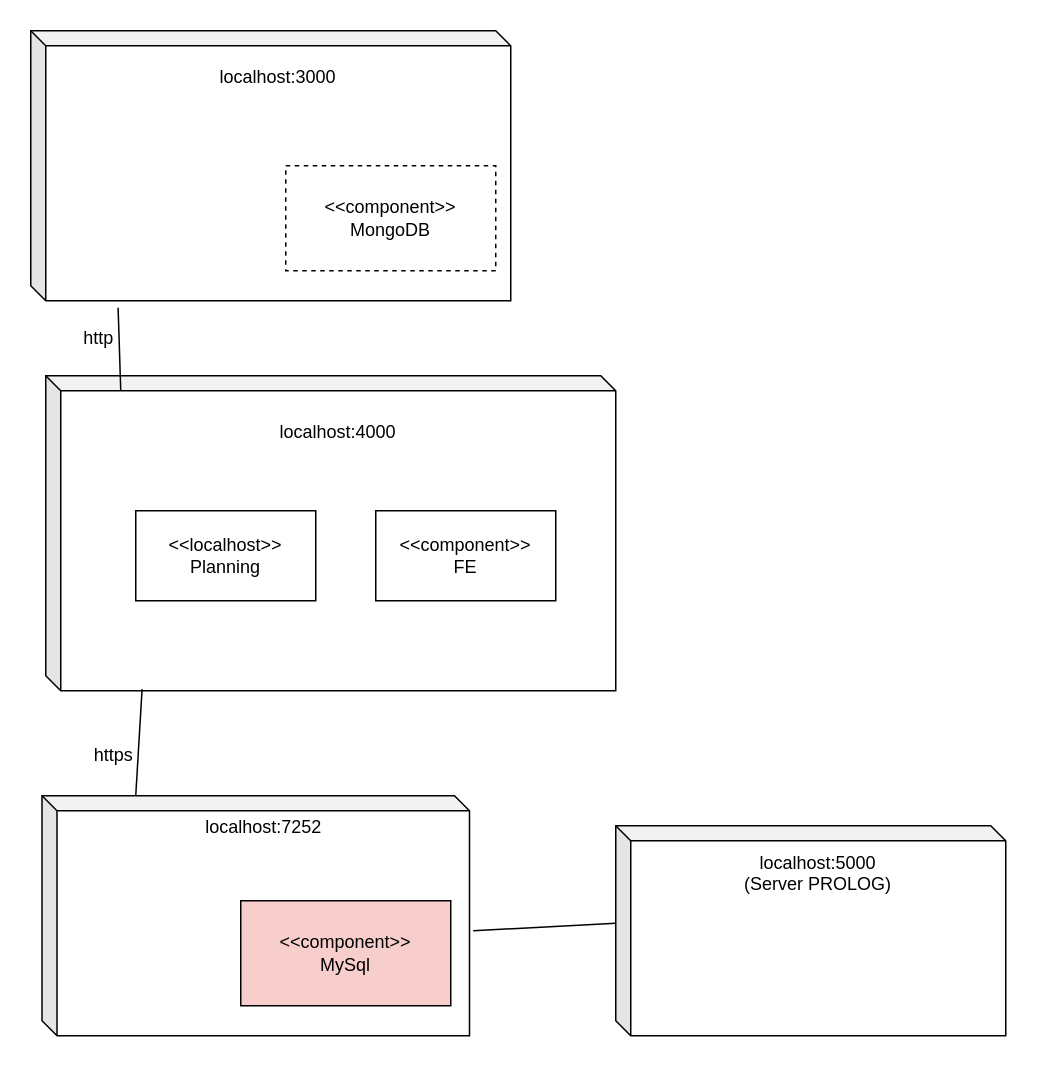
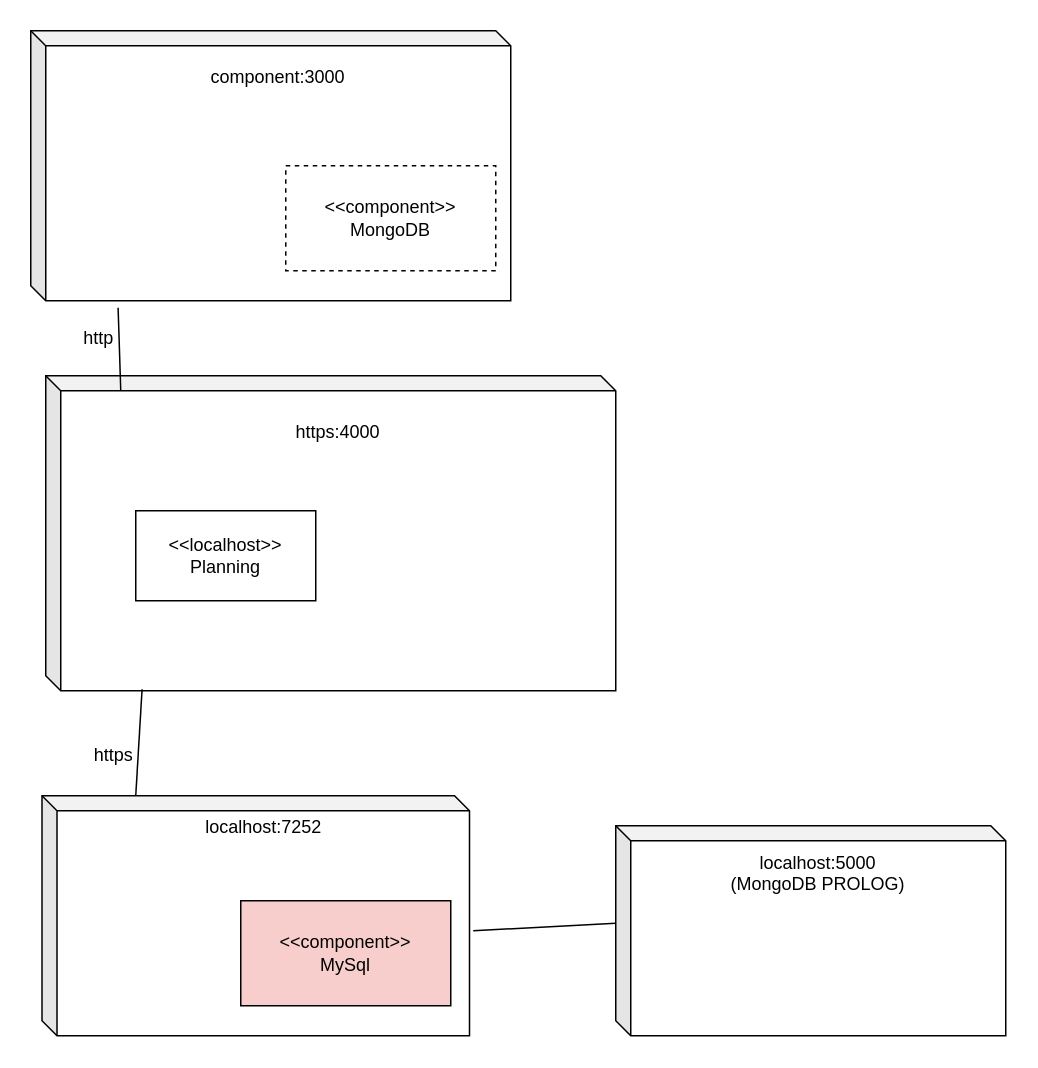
node "localhost:3000": label "localhost:3000" -> "component:3000"
node "localhost:4000": label "localhost:4000" -> "https:4000"
node "<<component>> FE": removed
node "localhost:5000 (Server PROLOG)": label "localhost:5000 (Server PROLOG)" -> "localhost:5000 (MongoDB PROLOG)"
